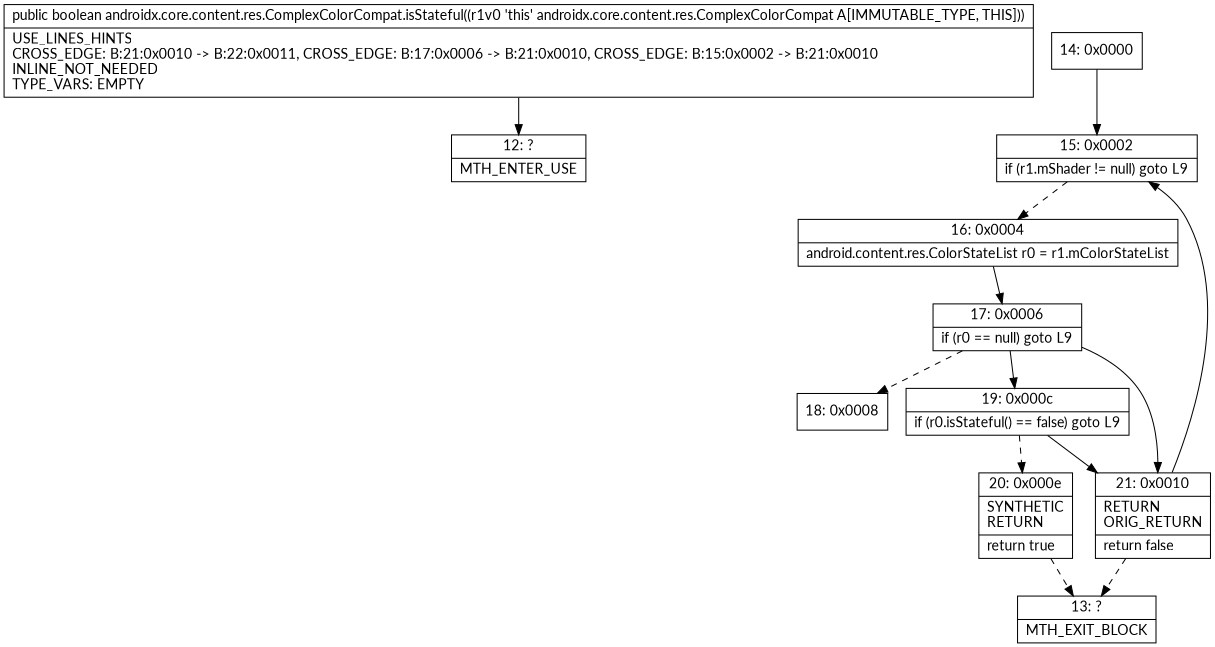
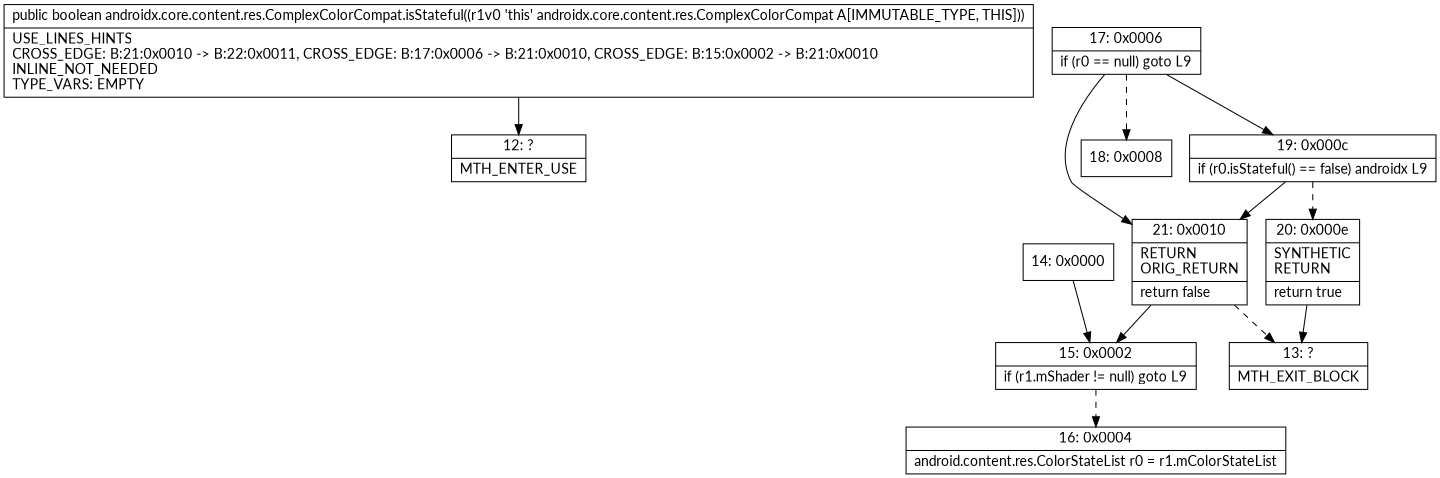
edge "16: 0x0004" -> "17: 0x0006": removed
node "19: 0x000c": text "if (r0.isStateful() == false) goto L9" -> "if (r0.isStateful() == false) androidx L9"
edge "20: 0x000e" -> "13: ?": style dashed -> solid
